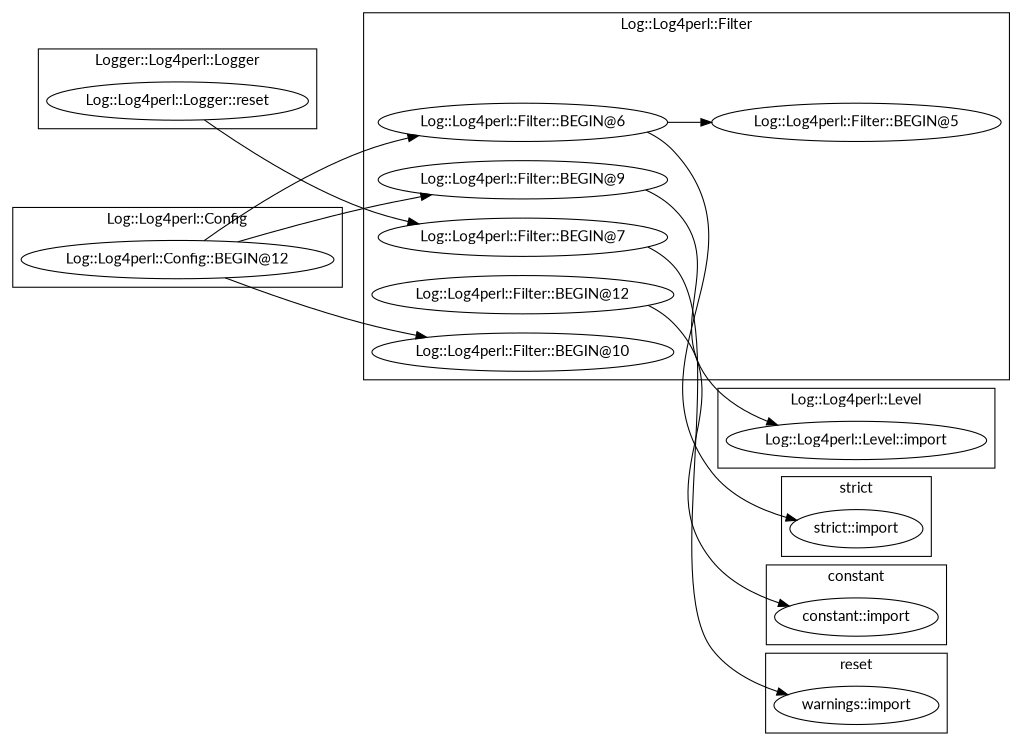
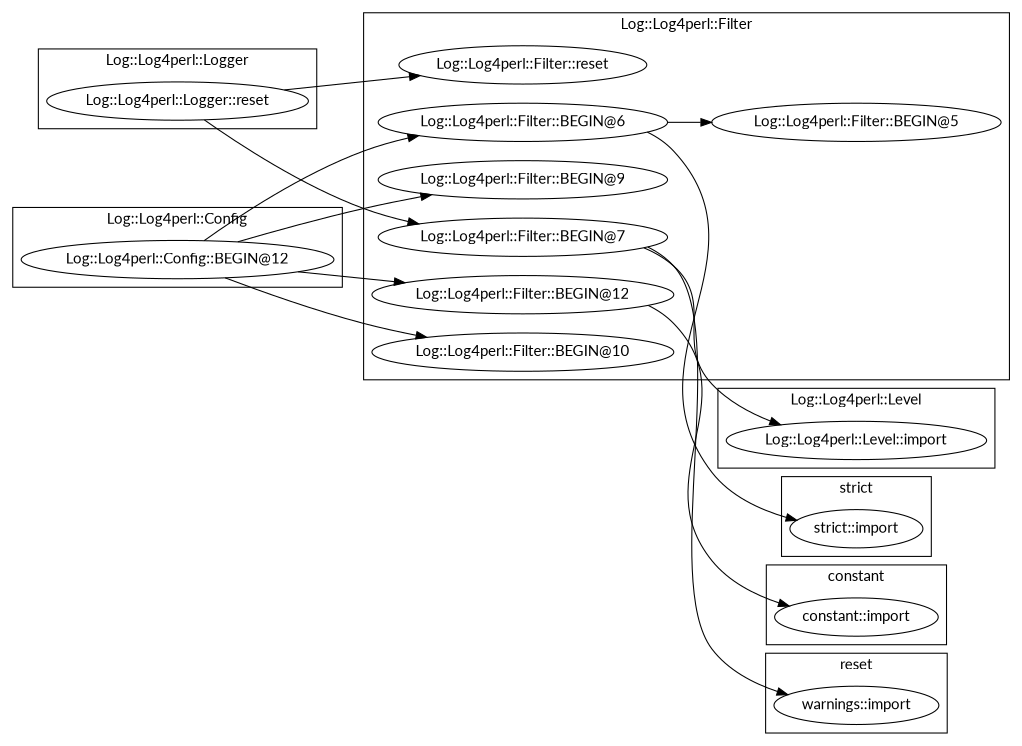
cluster "Logger::Log4perl::Logger": label "Logger::Log4perl::Logger" -> "Log::Log4perl::Logger"
node "Log::Log4perl::Filter::reset": added
edge "Log::Log4perl::Filter::BEGIN@9" -> "Log::Log4perl::Level::import": now "Log::Log4perl::Filter::BEGIN@7" -> "Log::Log4perl::Level::import"
edge "Log::Log4perl::Config::BEGIN@12" -> "Log::Log4perl::Filter::BEGIN@12": added
